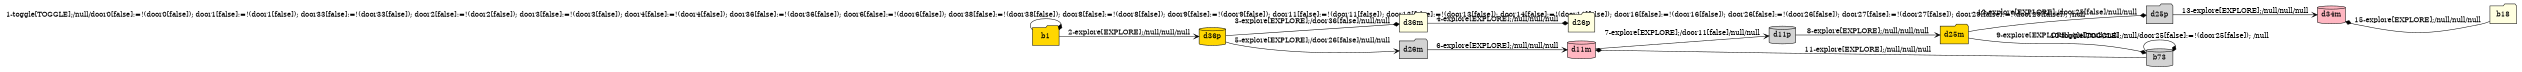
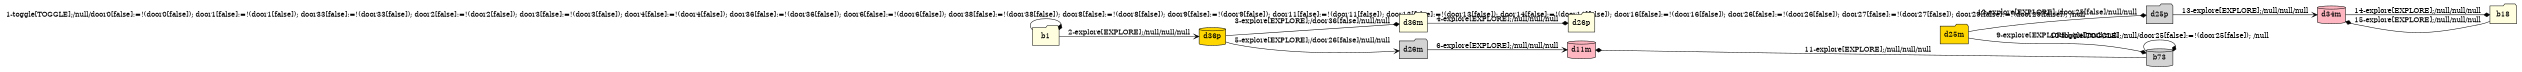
edge "d34m" -> "b18": added, label "14-explore[EXPLORE];/null/null/null"
node "d11p": removed
node "b1": fillcolor gold -> lightyellow
